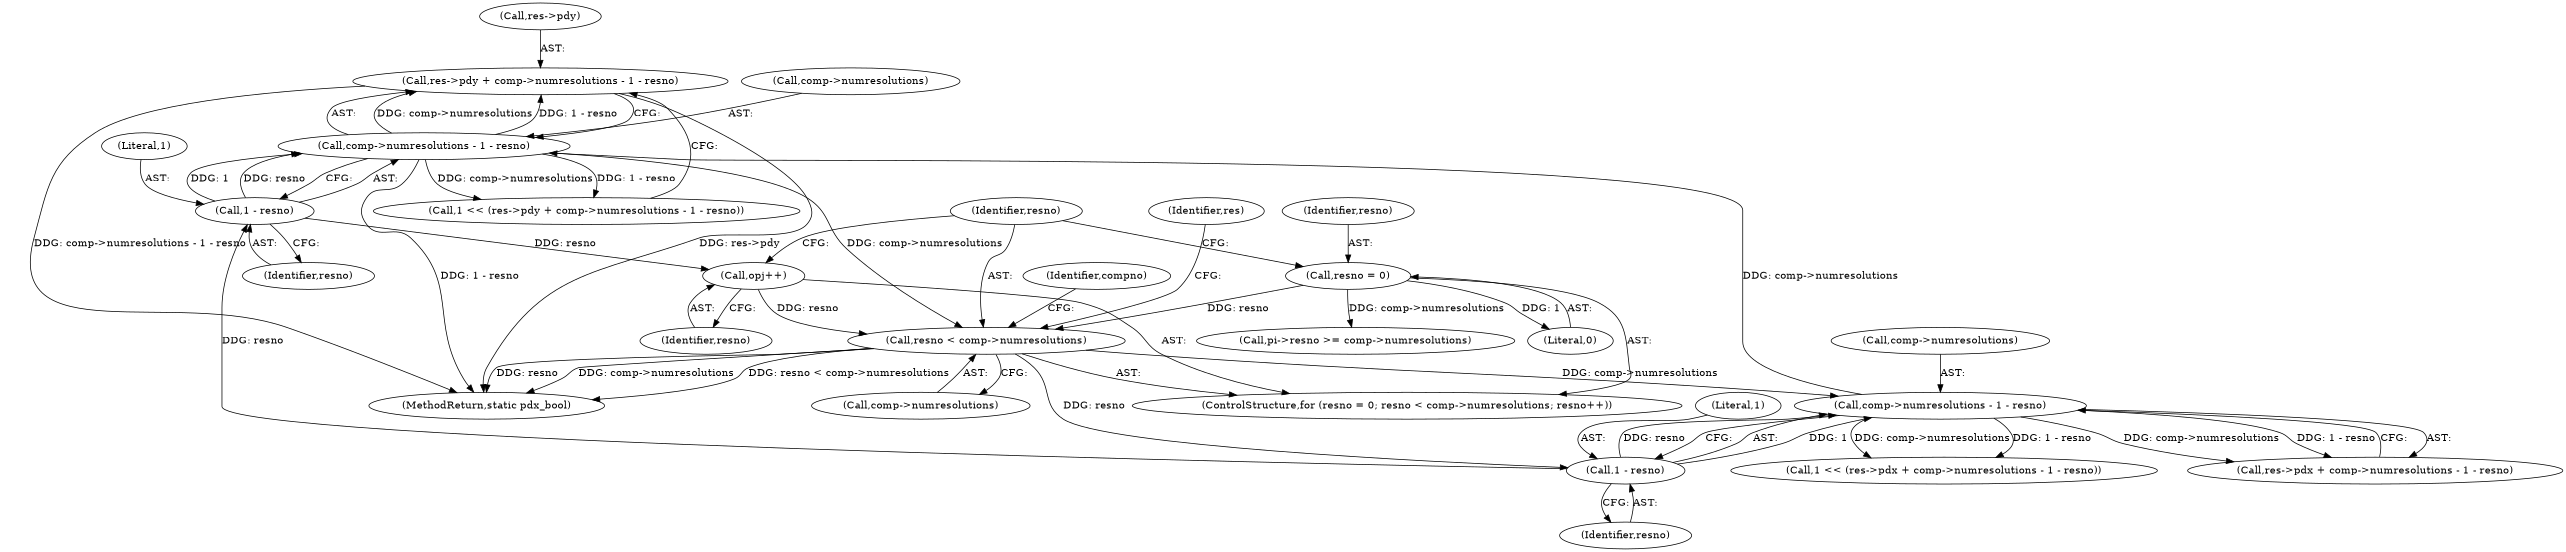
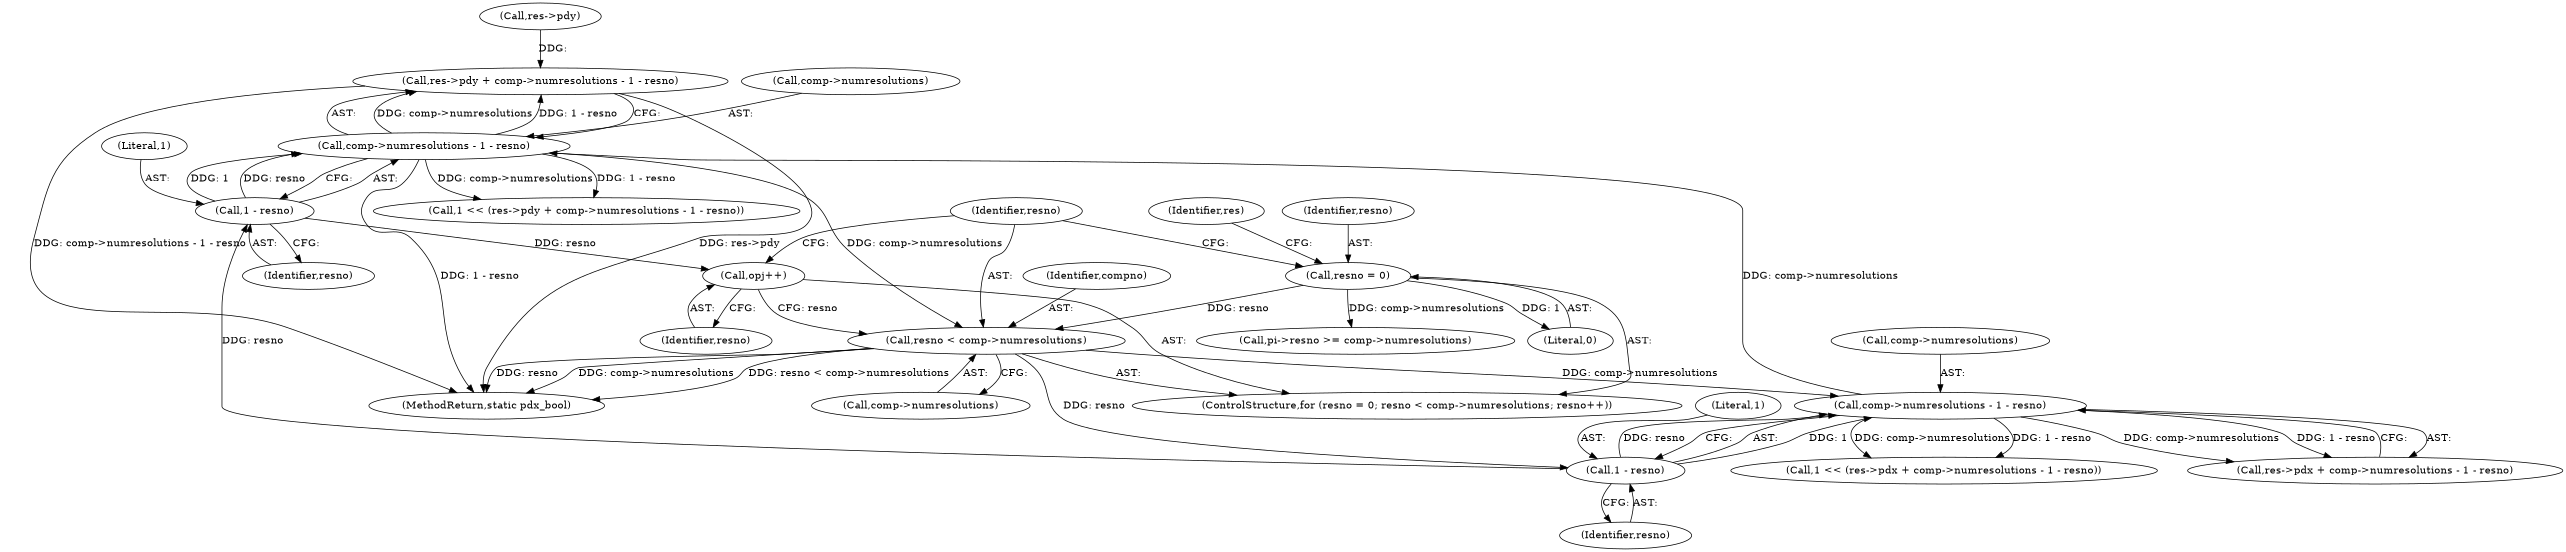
edge "(Call,res->pdy)" -> "(Call,res->pdy + comp->numresolutions - 1 - resno)": label "AST: " -> "DDG: "
edge "(Call,1 << (res->pdy + comp->numresolutions - 1 - resno))" -> "(Call,res->pdy + comp->numresolutions - 1 - resno)": removed, label "CFG:"
edge "(Identifier,res)" -> "(Call,resno < comp->numresolutions)": now "(Identifier,res)" -> "(Call,resno = 0)"
edge "(Call,opj++)" -> "(Call,resno < comp->numresolutions)": label "DDG: resno" -> "CFG: resno"
edge "(Identifier,compno)" -> "(Call,resno < comp->numresolutions)": label "CFG: " -> "AST: "
